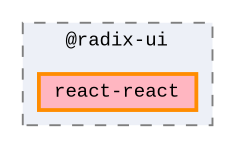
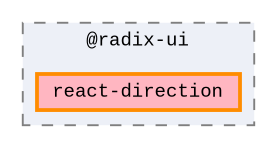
node "react-react": label "react-react" -> "react-direction"
